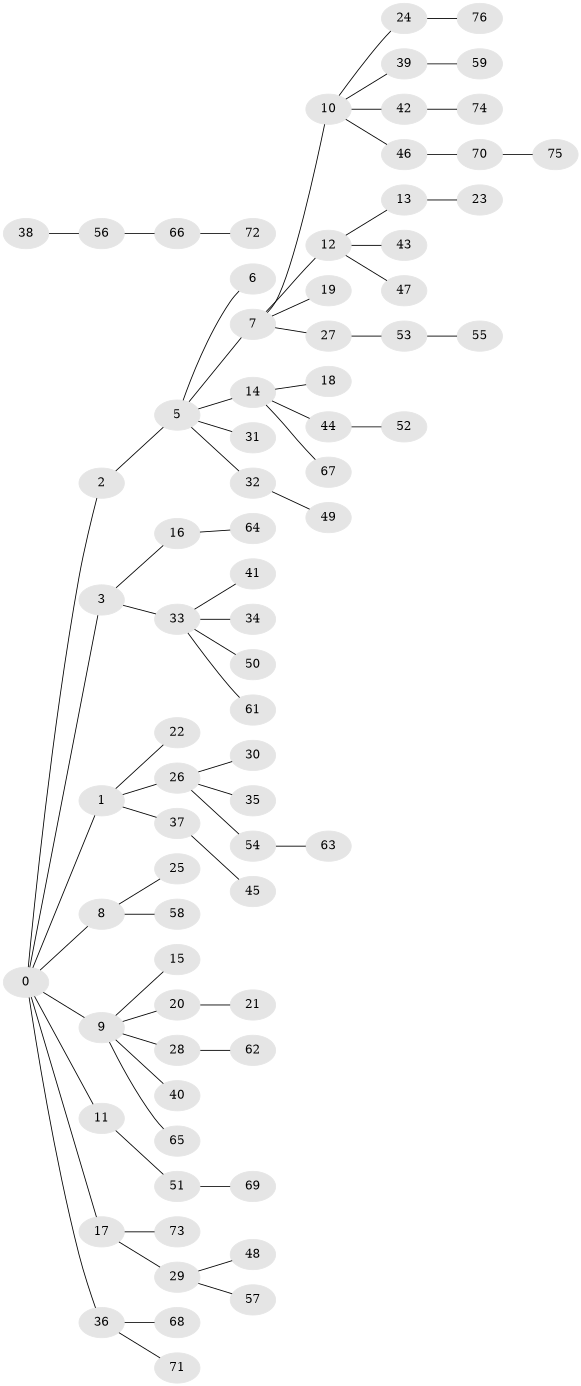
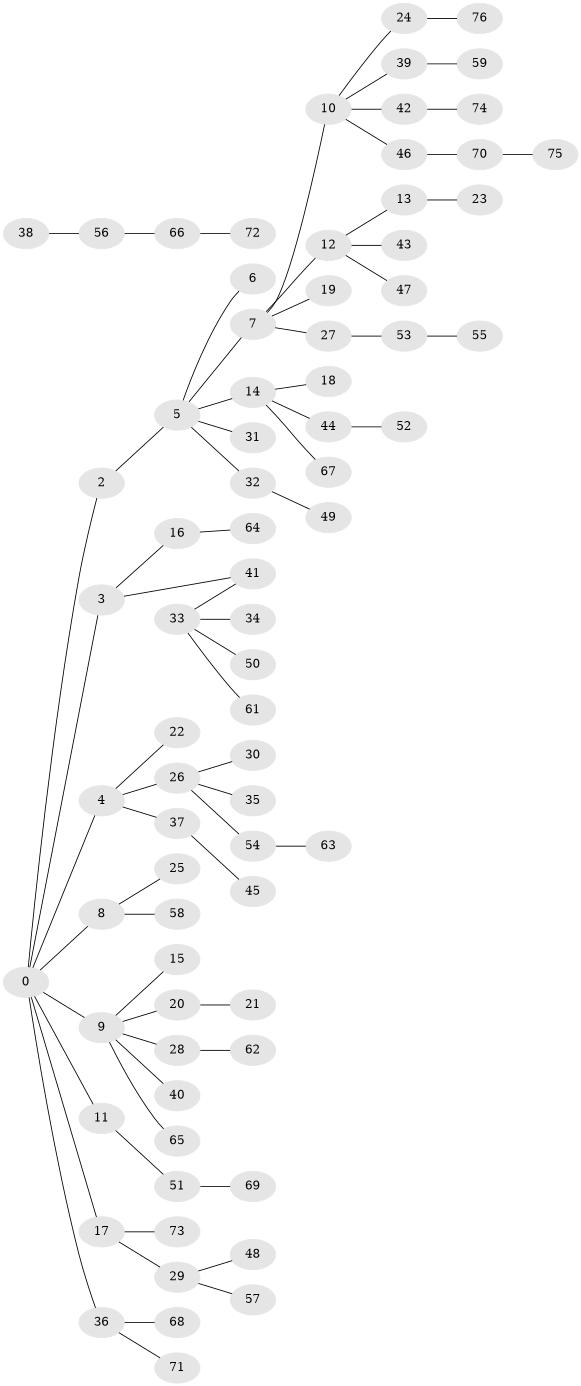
edge "3" -- "33": now "3" -- "41"
node "1": label "1" -> "4"
